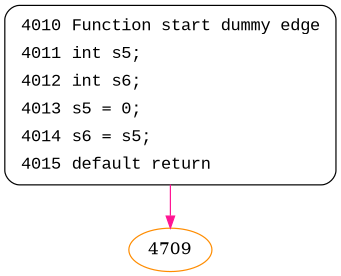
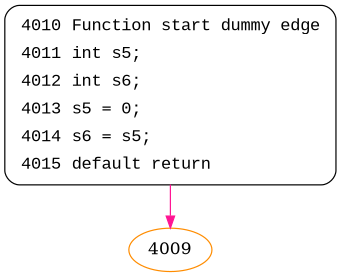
node "4709": label "4709" -> "4009"
